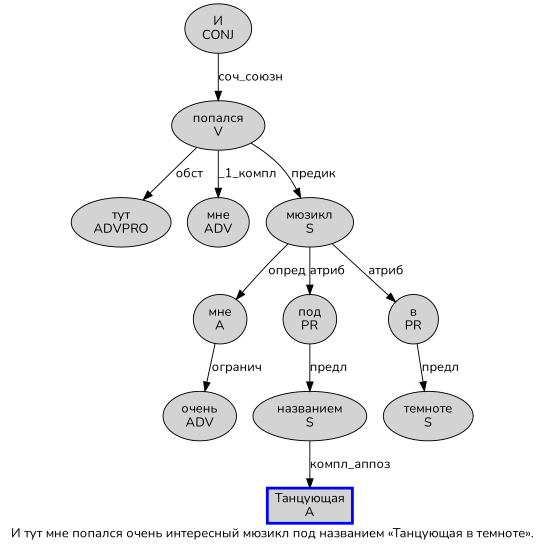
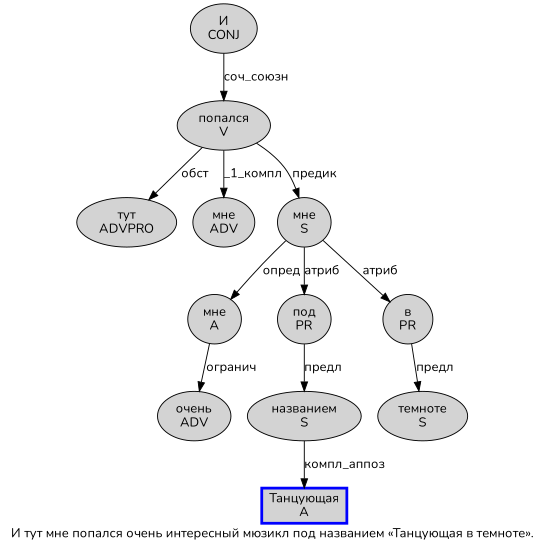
node "мюзикл S": label "мюзикл S" -> "мне S"
